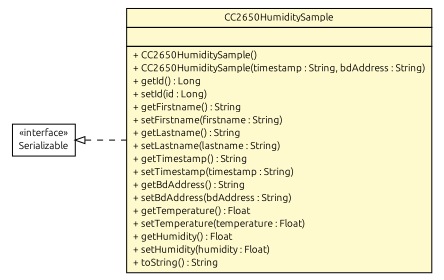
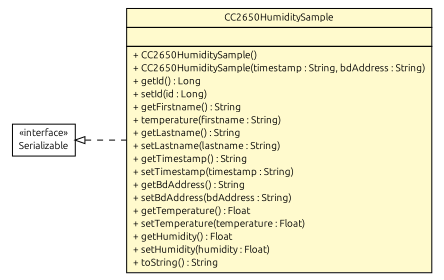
node "CC2650HumiditySample": text "+ setFirstname(firstname : String)" -> "+ temperature(firstname : String)"
